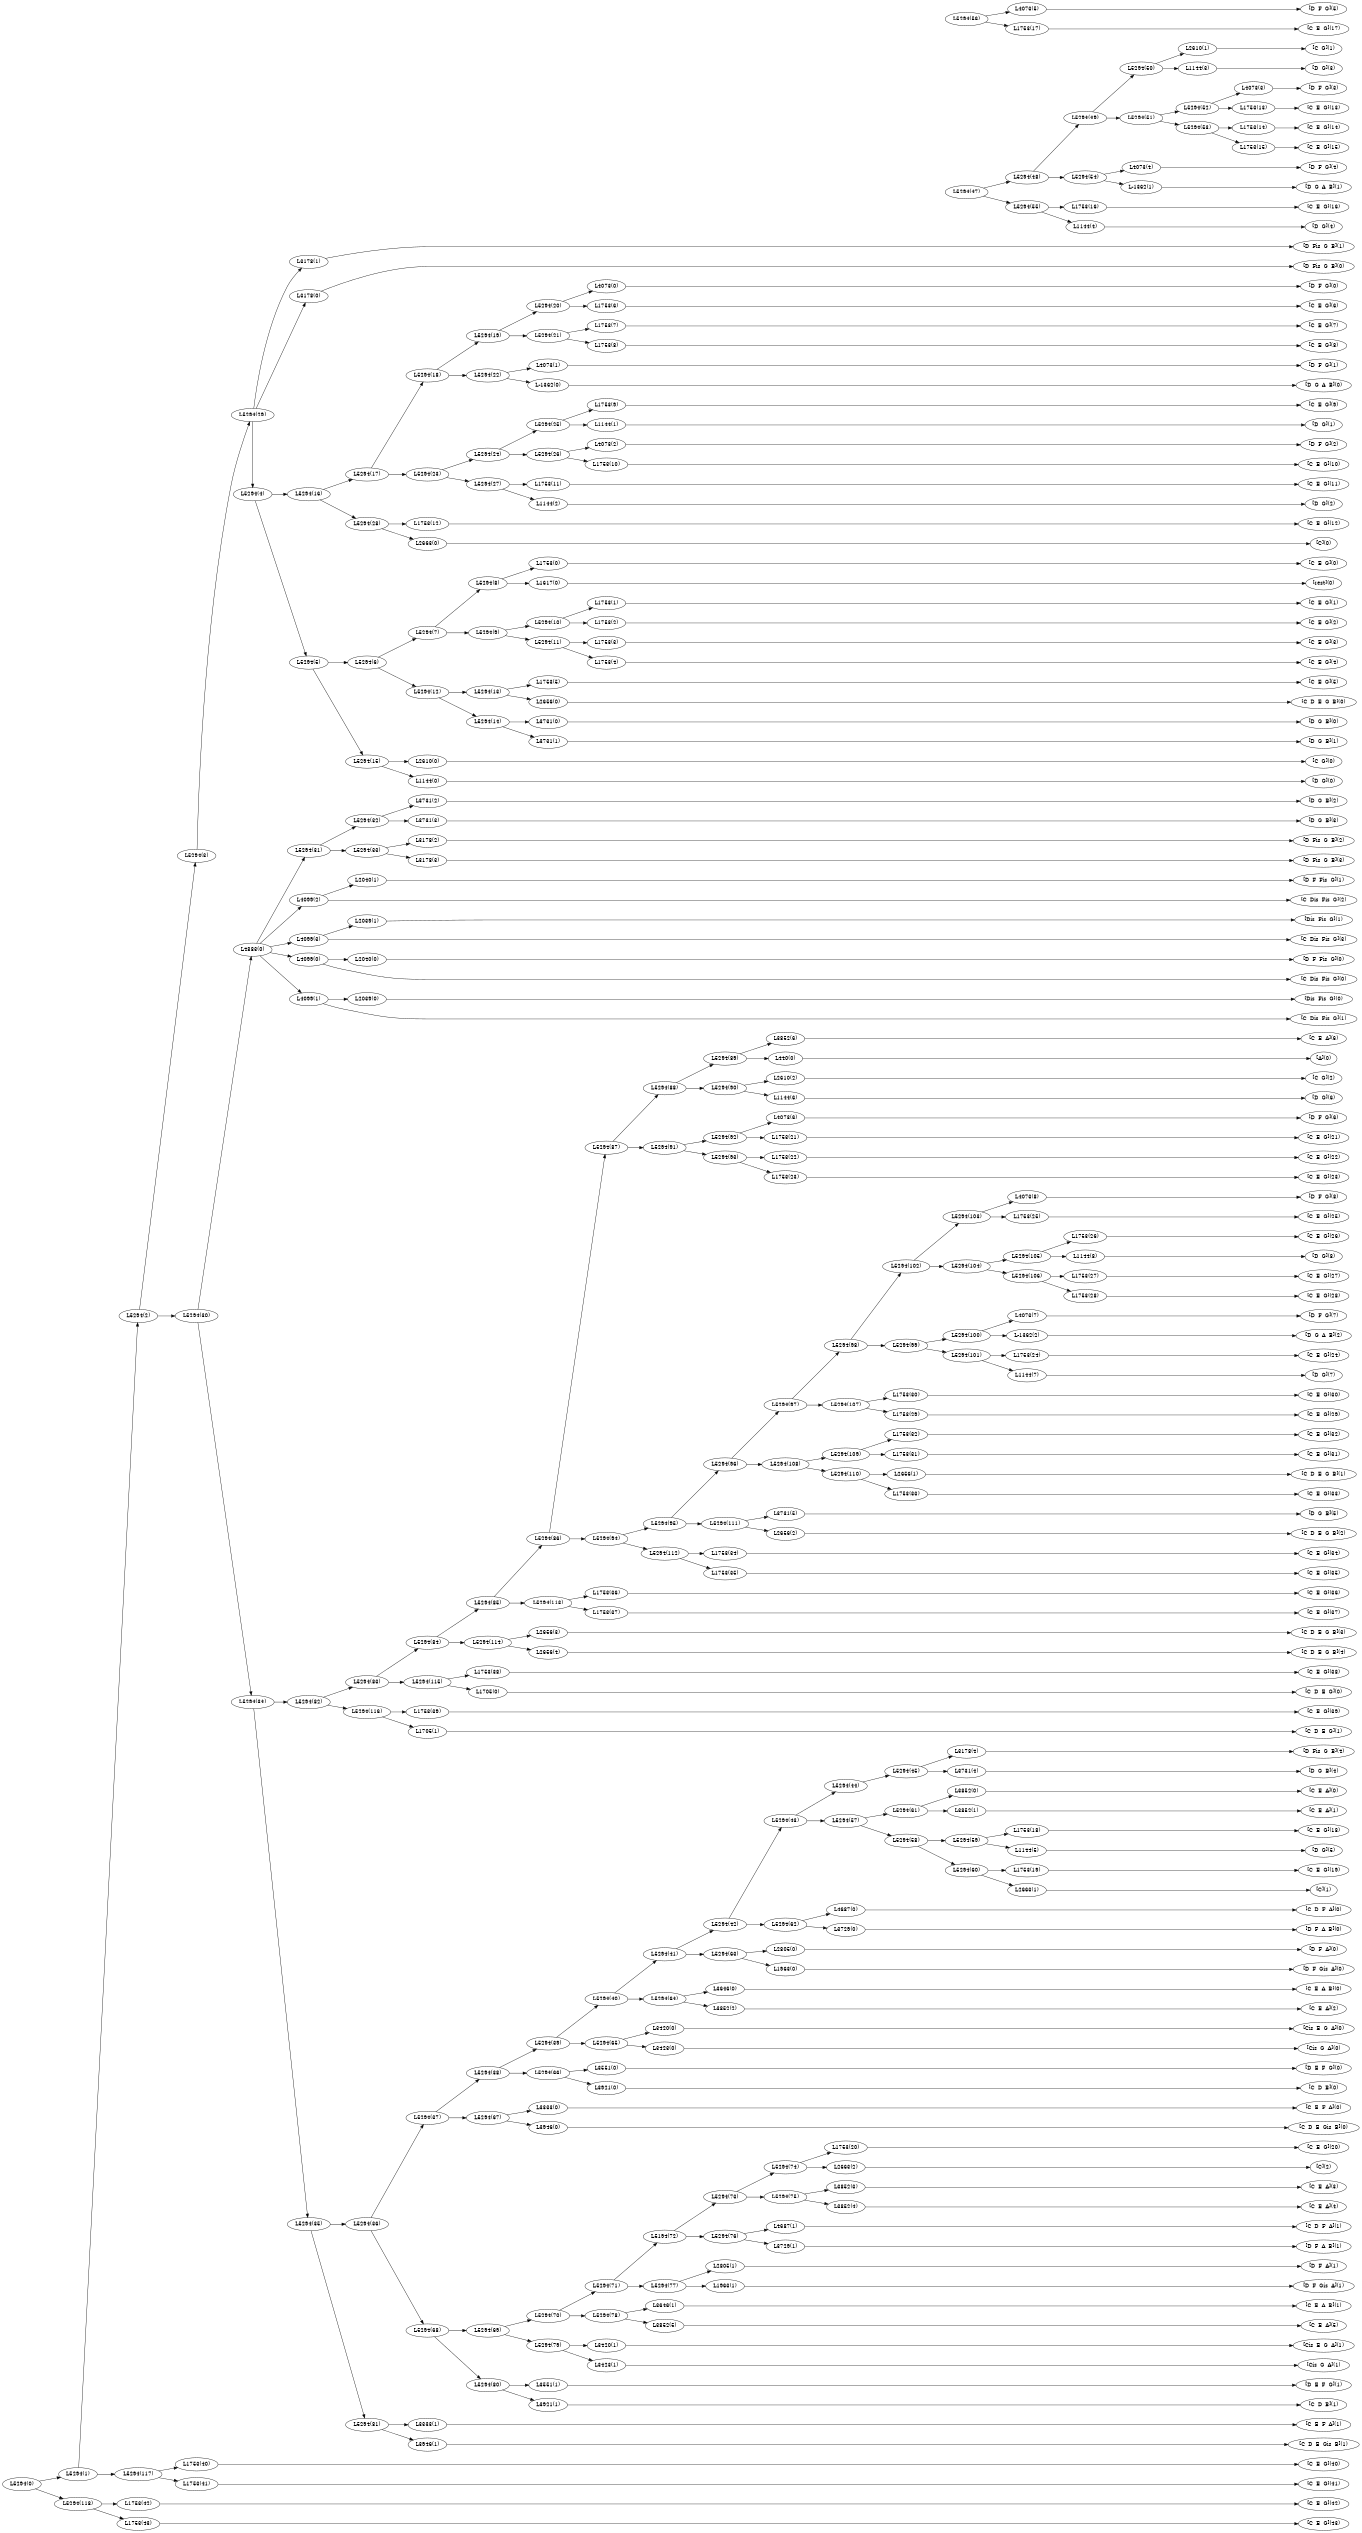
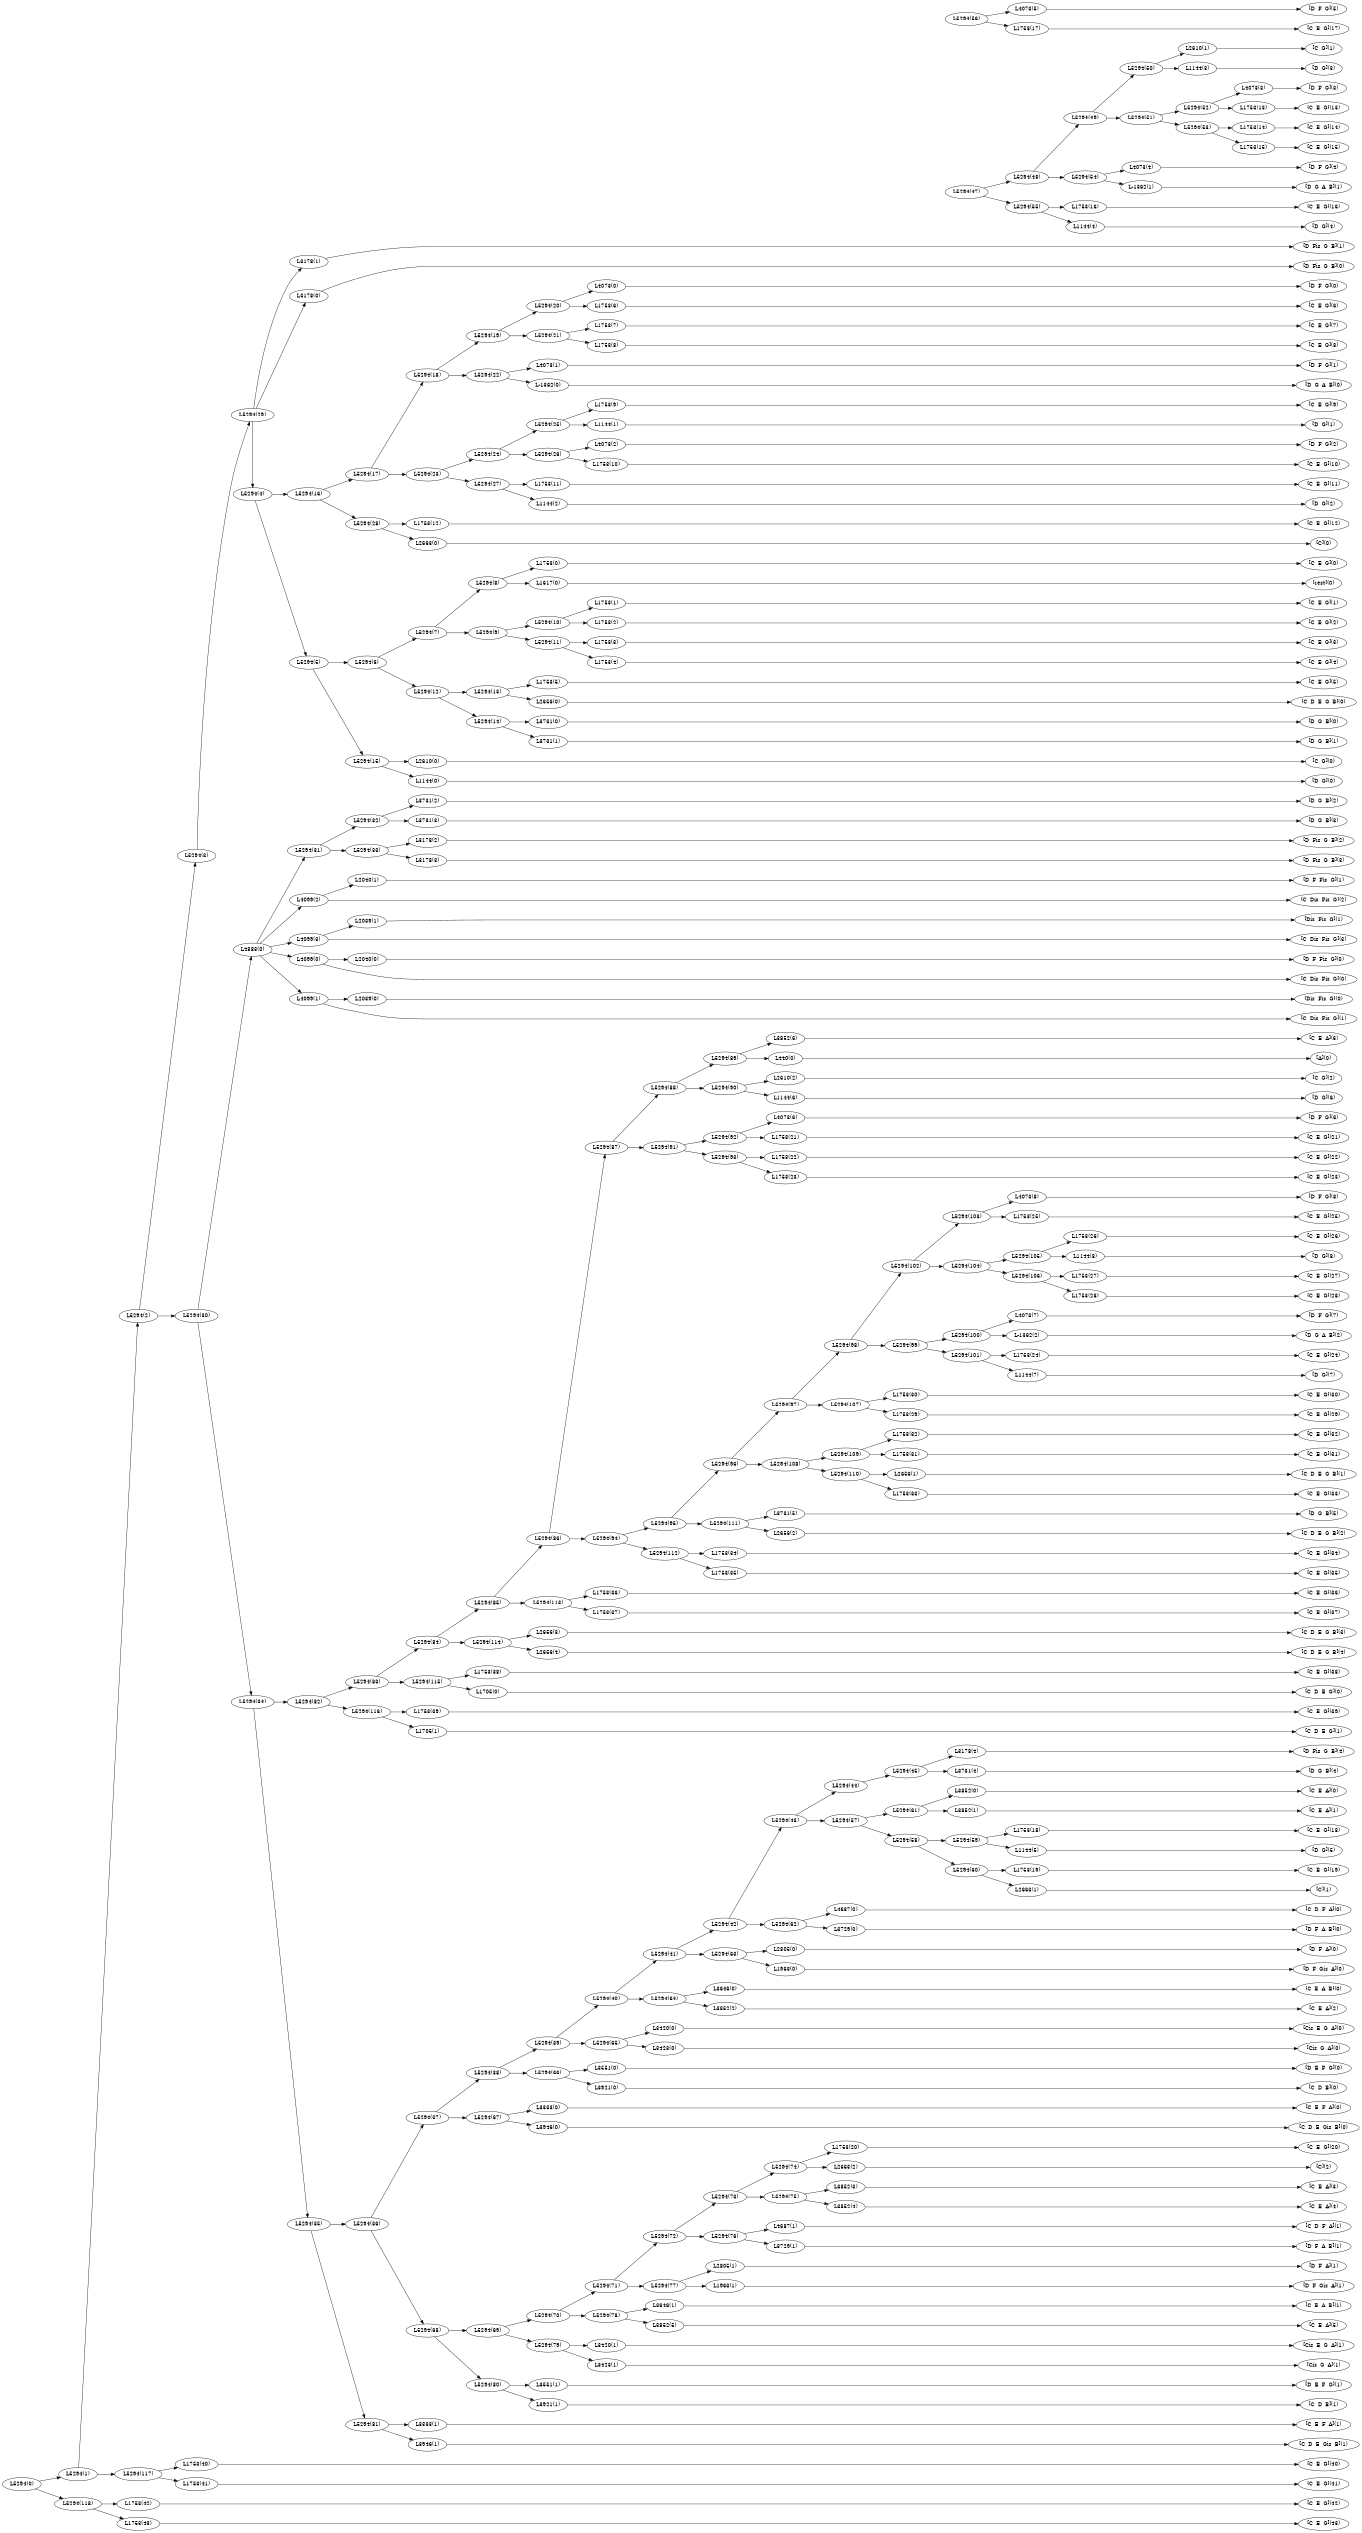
node "L5194(72)": label "L5194(72)" -> "L5294(72)"
